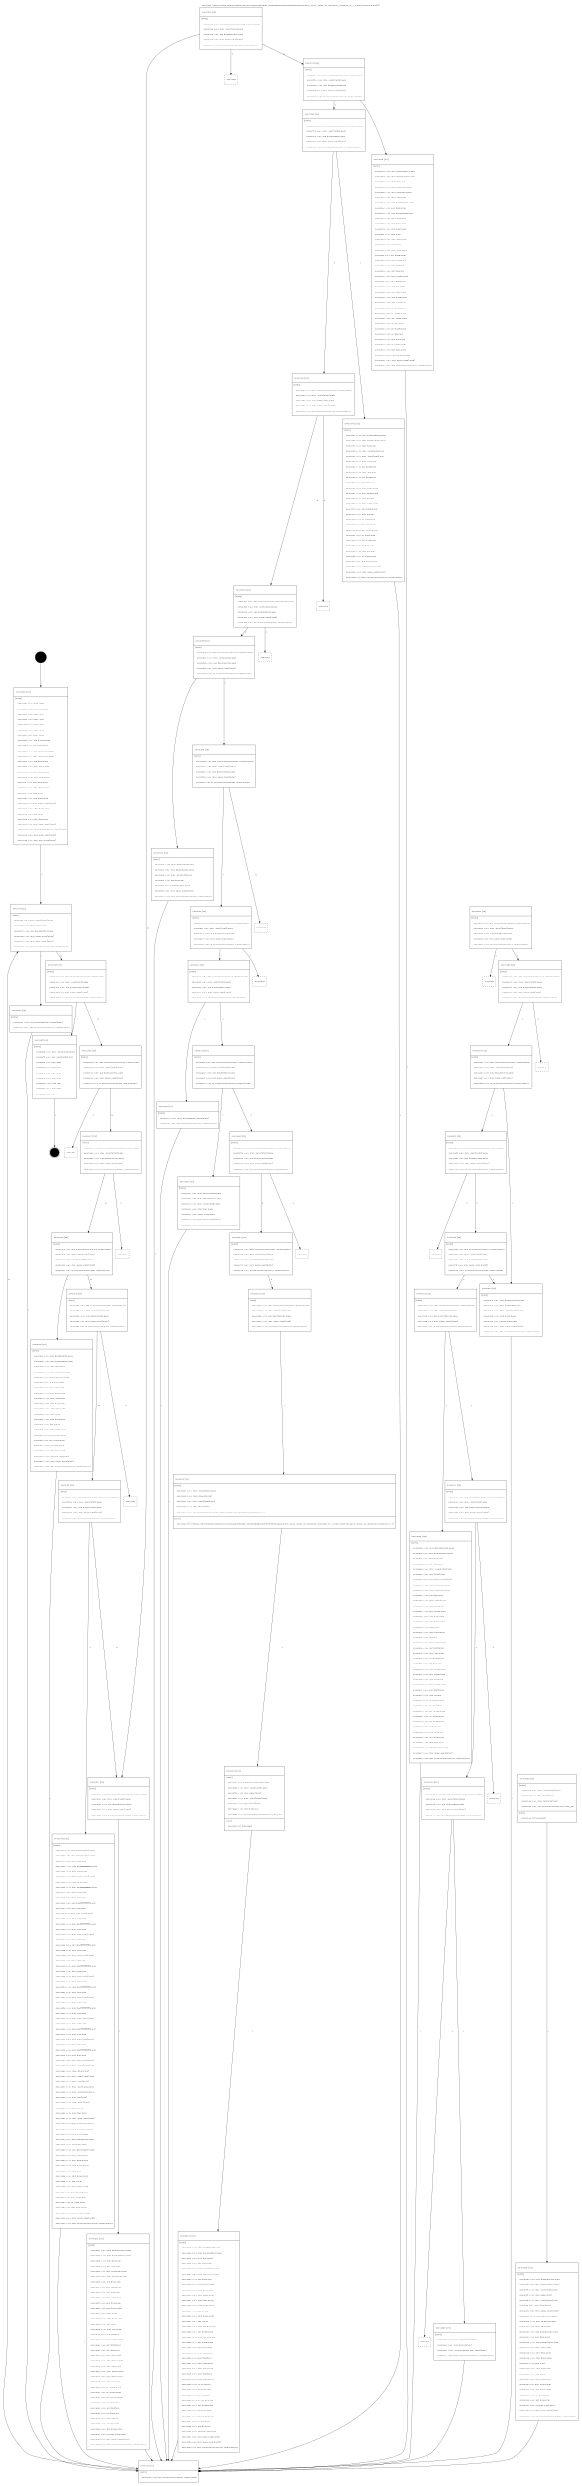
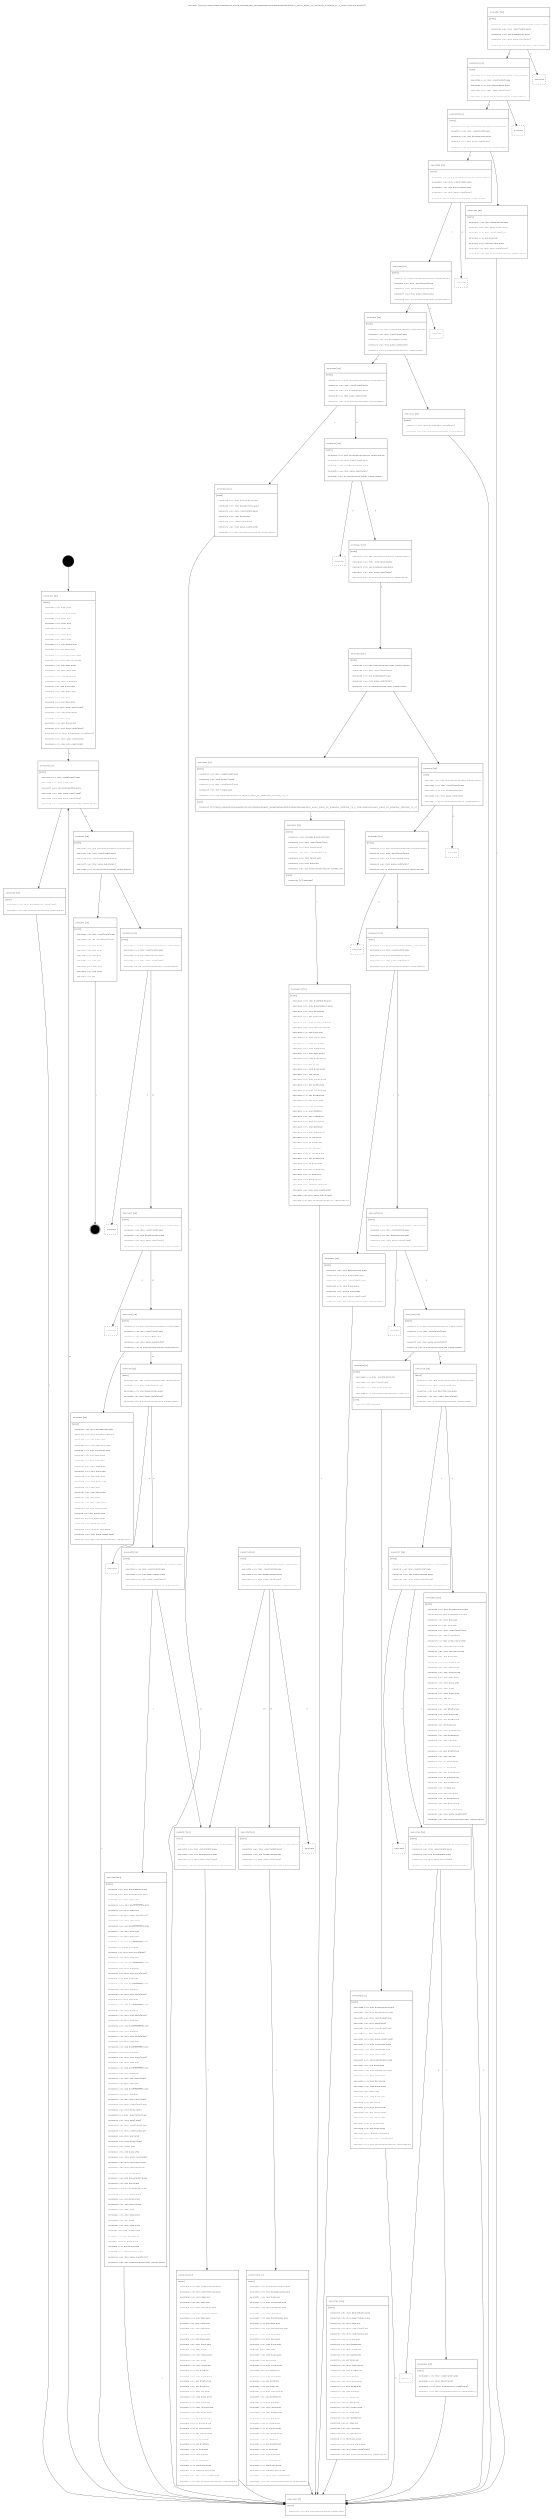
node "0x40156b [28]": removed
edge "0x401683 [28]" -> "0x40169f [28]": added, label "4"
edge "0x40170f [28]" -> "0x401ac3 [30]": now "0x40170f [28]" -> "0x4019db [16]"
